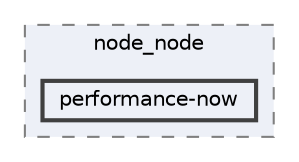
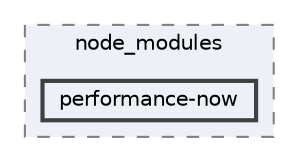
cluster "node_node": label "node_node" -> "node_modules"
